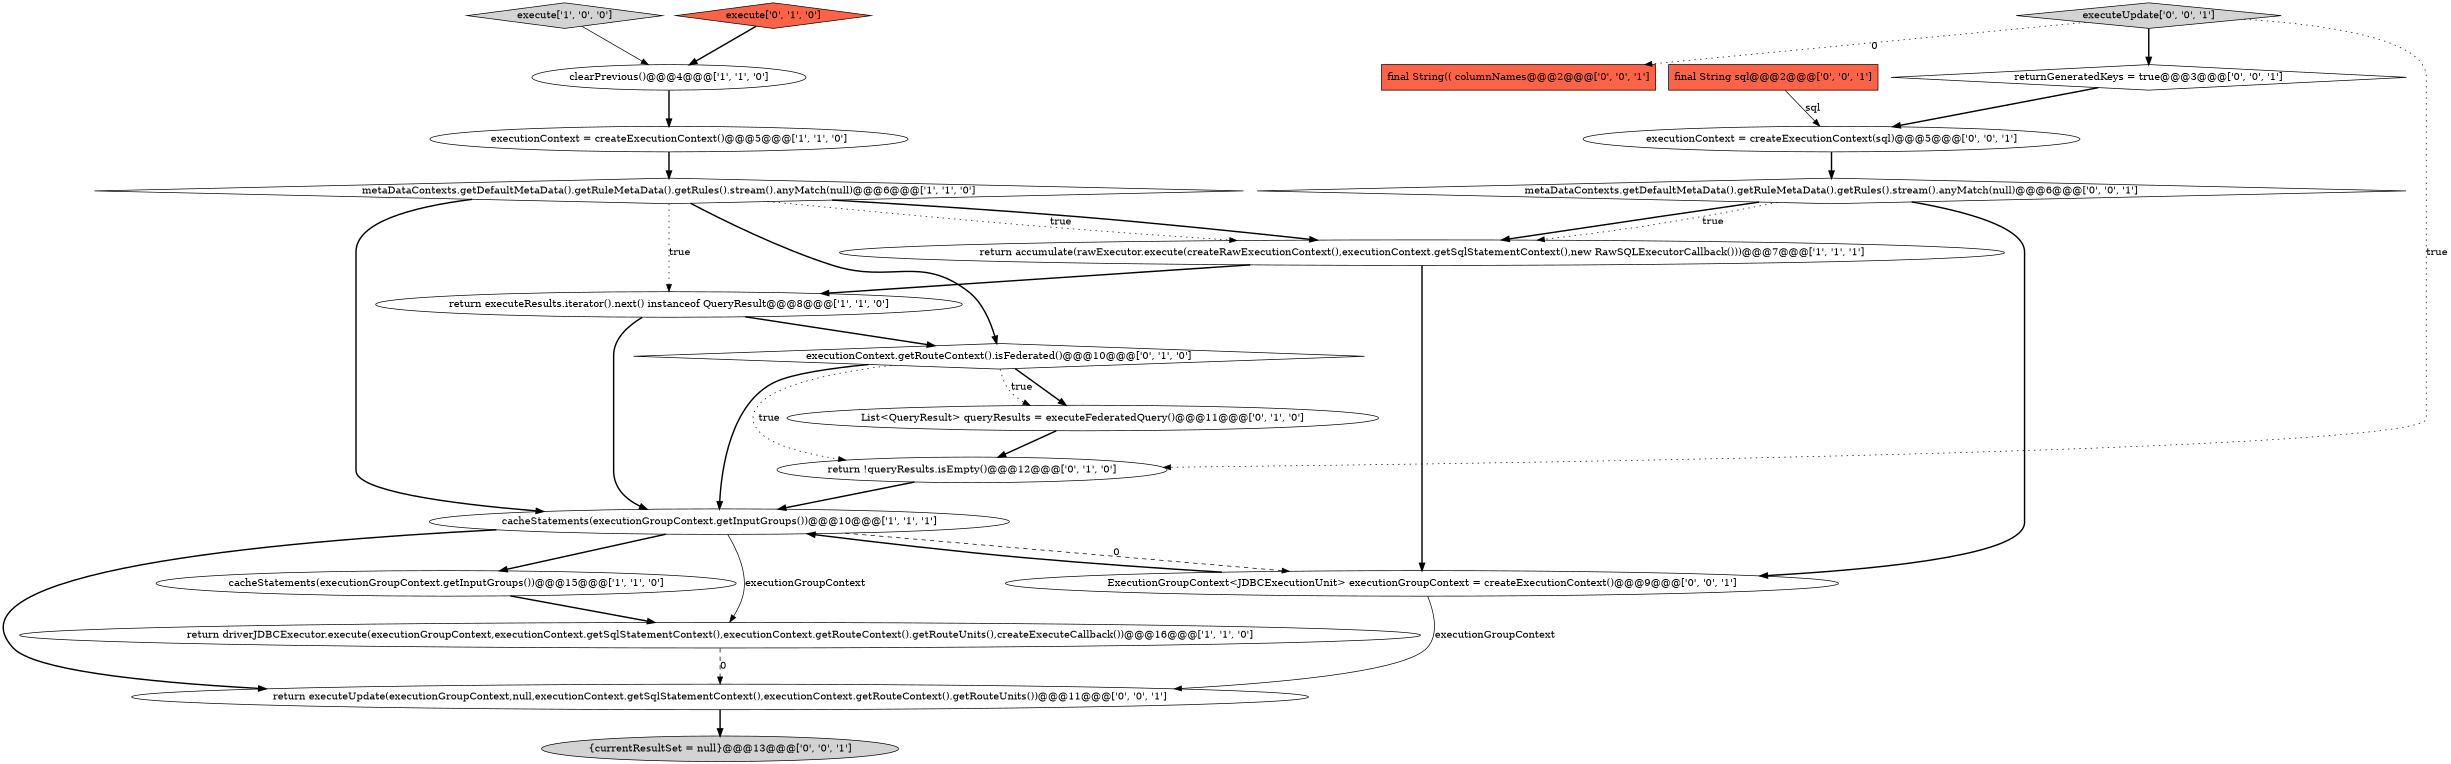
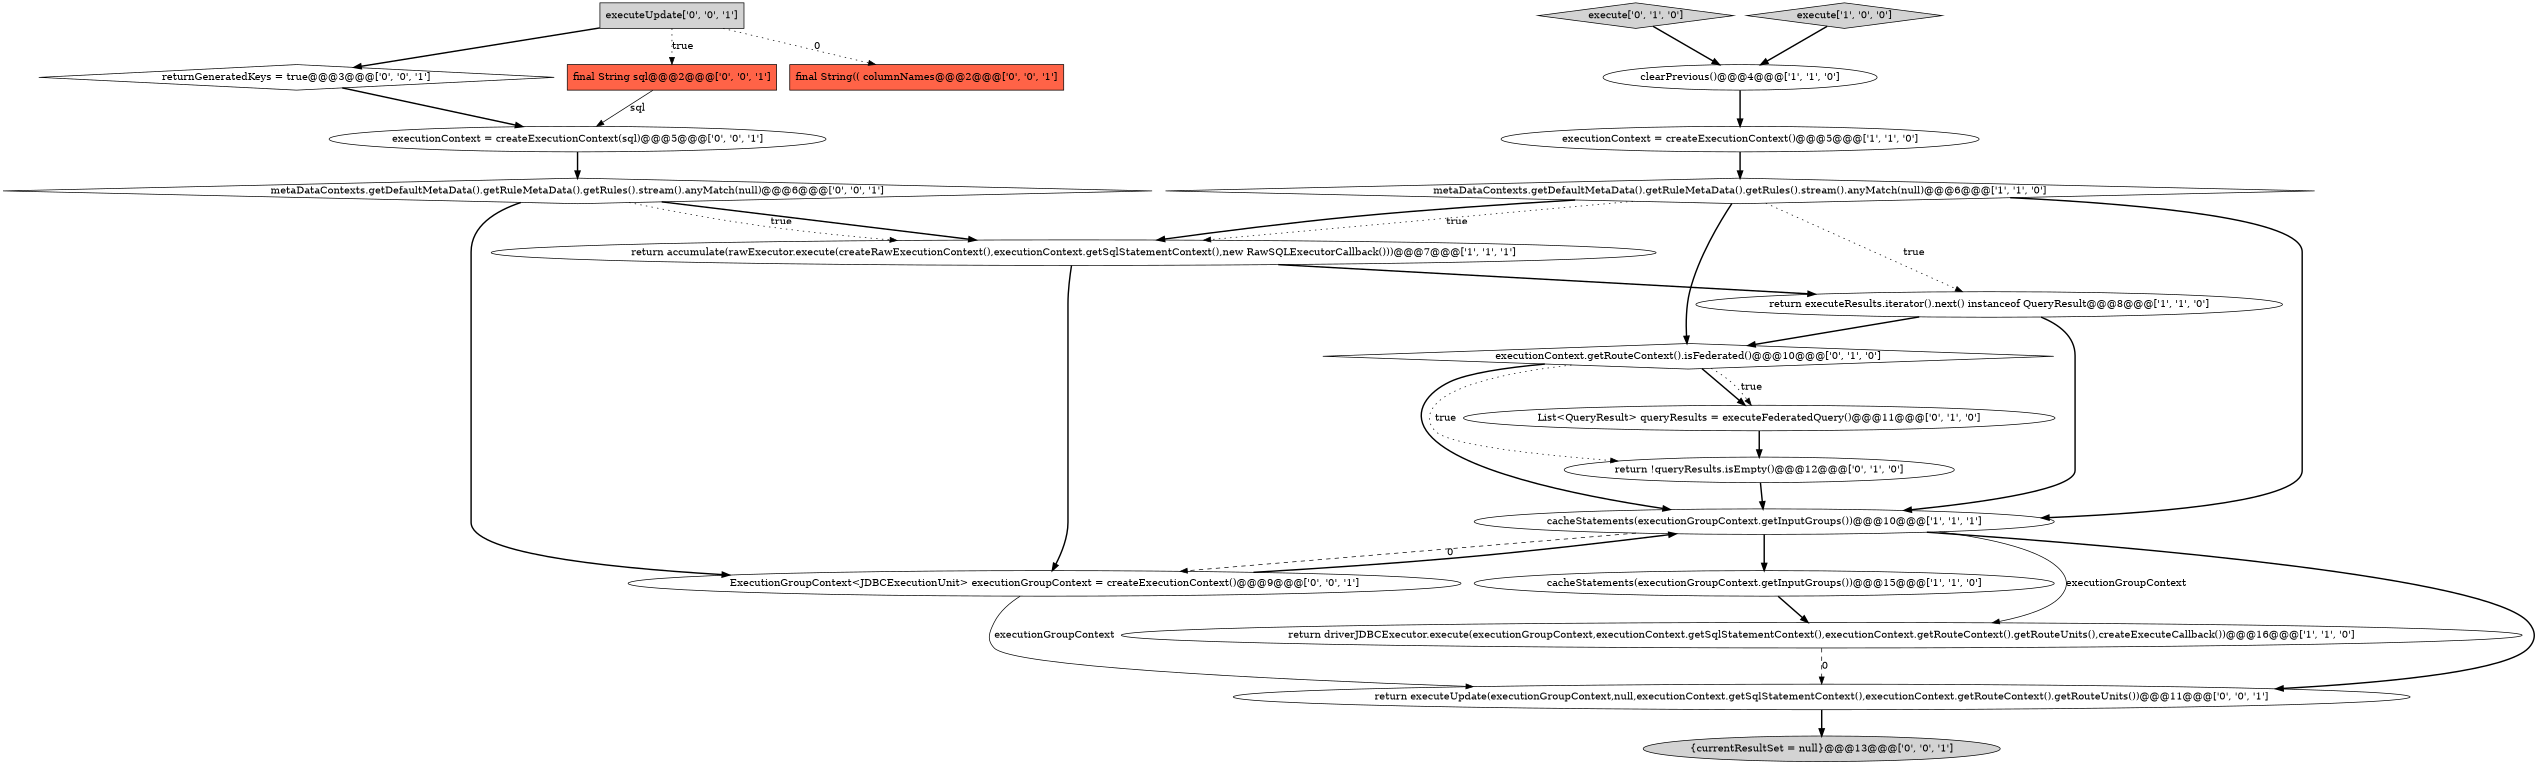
node "execute['0', '1', '0']": fillcolor tomato -> lightgray
node "executeUpdate['0', '0', '1']": shape diamond -> box
edge "execute['1', '0', '0']" -> "clearPrevious()@@@4@@@['1', '1', '0']": style solid -> bold
edge "executeUpdate['0', '0', '1']" -> "return !queryResults.isEmpty()@@@12@@@['0', '1', '0']": now "executeUpdate['0', '0', '1']" -> "final String sql@@@2@@@['0', '0', '1']"
